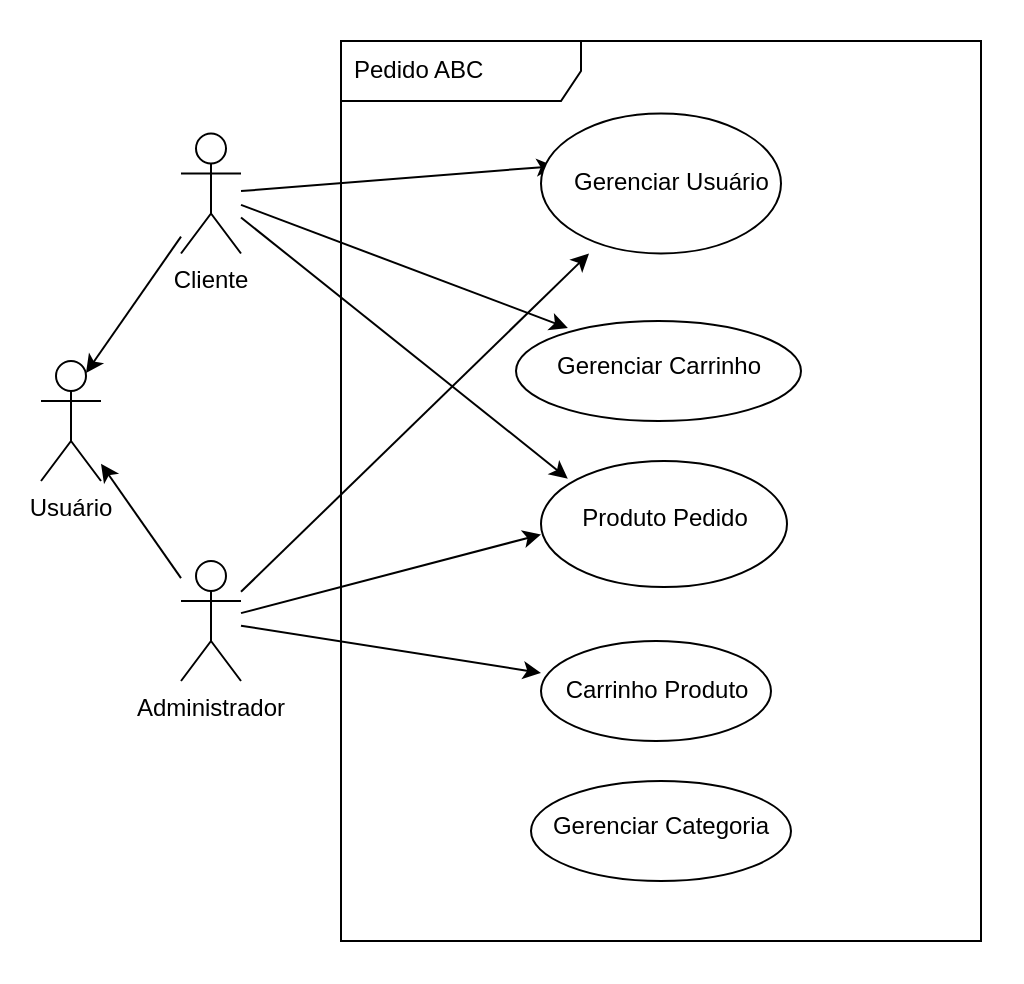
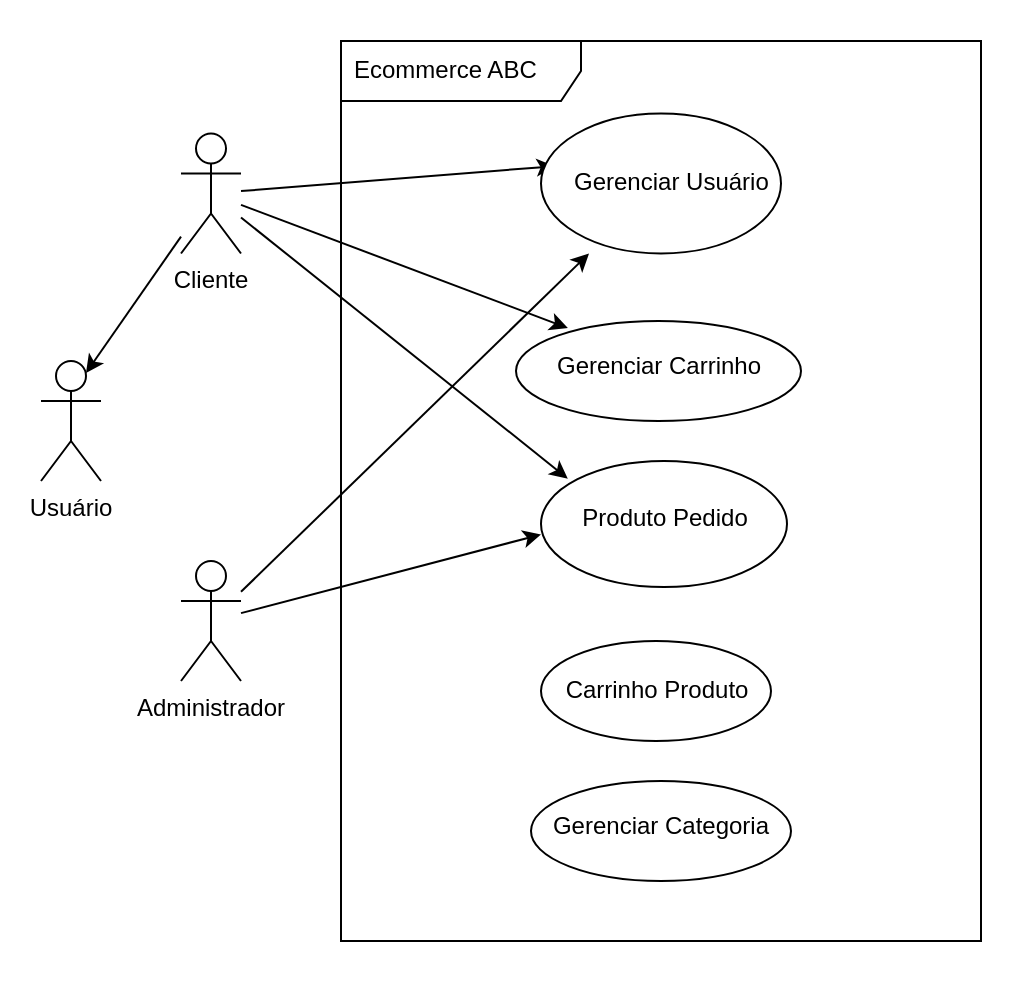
node "Pedido ABC": label "Pedido ABC" -> "Ecommerce ABC"
edge "Administrador" -> "Usuário": removed
edge "Administrador" -> "Carrinho Produto": removed
